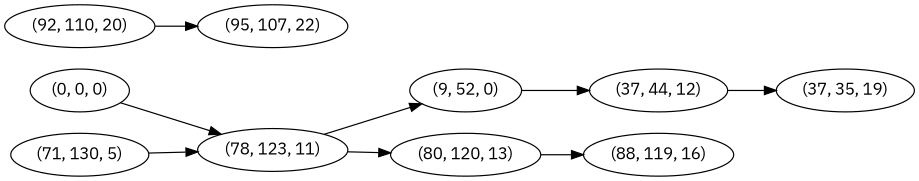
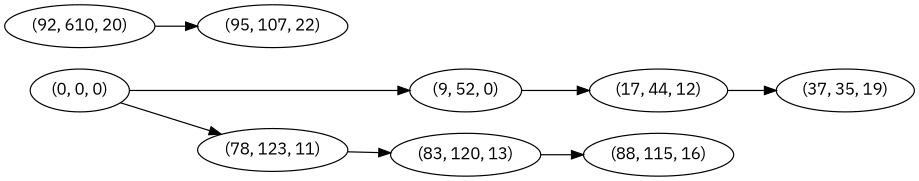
node "(92, 110, 20)": label "(92, 110, 20)" -> "(92, 610, 20)"
node "(37, 44, 12)": label "(37, 44, 12)" -> "(17, 44, 12)"
edge "(78, 123, 11)" -> "(9, 52, 0)": now "(0, 0, 0)" -> "(9, 52, 0)"
node "(71, 130, 5)": removed
node "(80, 120, 13)": label "(80, 120, 13)" -> "(83, 120, 13)"
node "(88, 119, 16)": label "(88, 119, 16)" -> "(88, 115, 16)"
